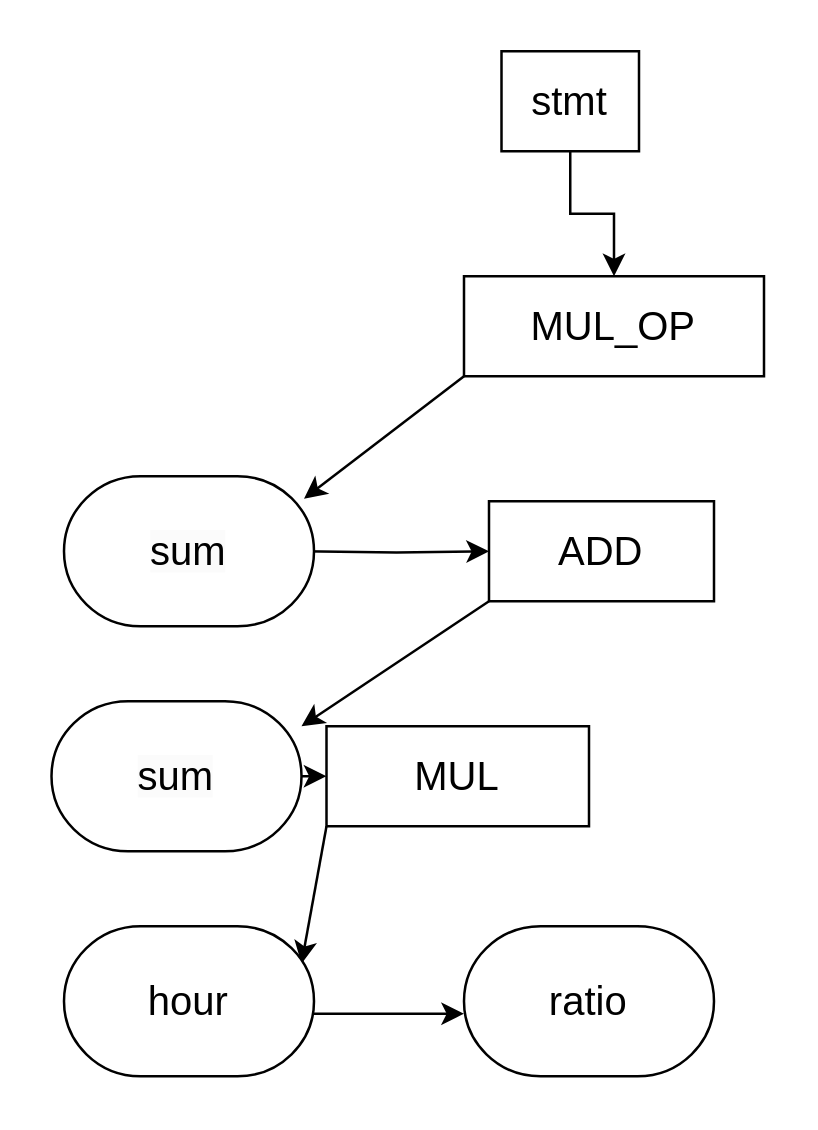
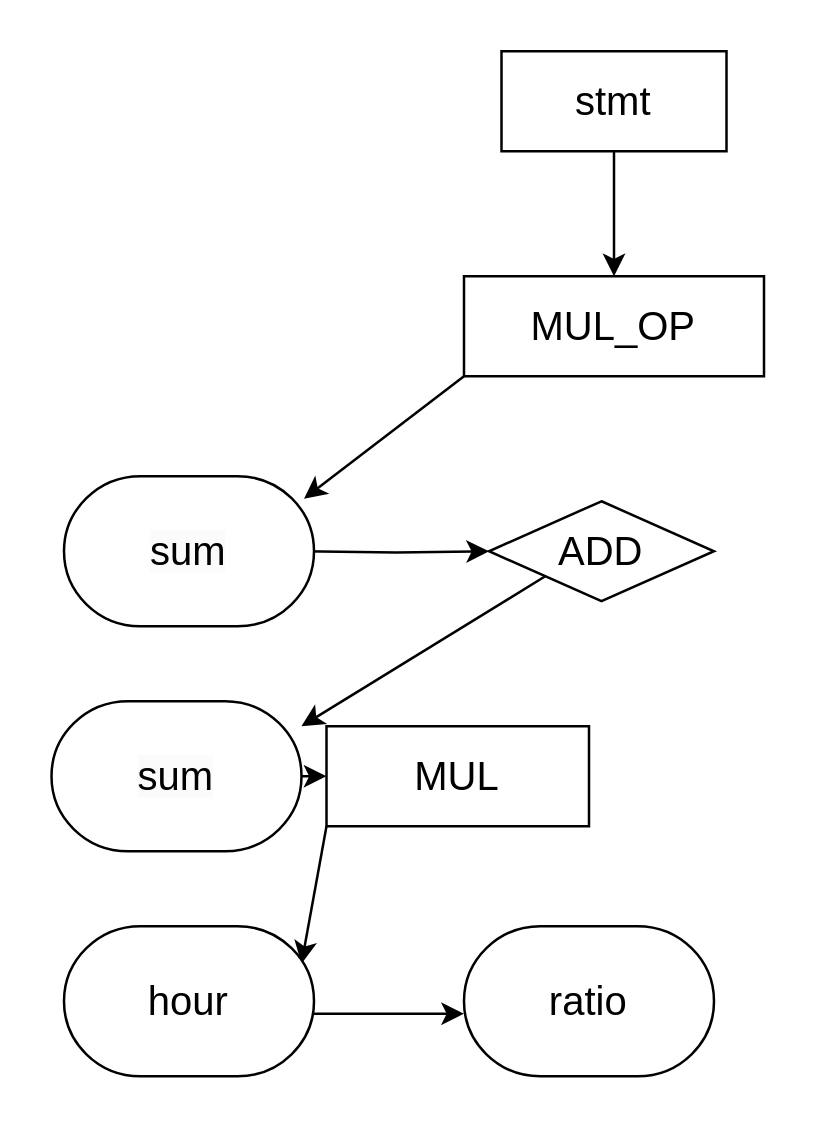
node "stmt": size 138x100 -> 225x100
node "ADD": shape rectangle -> diamond
